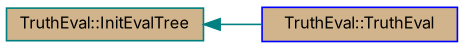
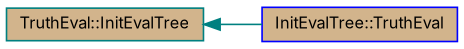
node "TruthEval::TruthEval": label "TruthEval::TruthEval" -> "InitEvalTree::TruthEval"
